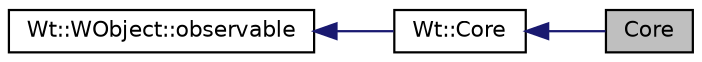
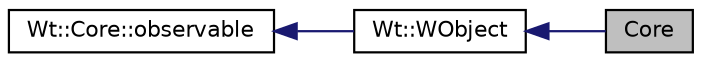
node "Wt::WObject::observable": label "Wt::WObject::observable" -> "Wt::Core::observable"
node "Wt::Core": label "Wt::Core" -> "Wt::WObject"
